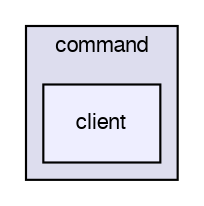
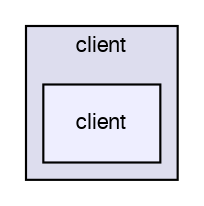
cluster "command": label "command" -> "client"
